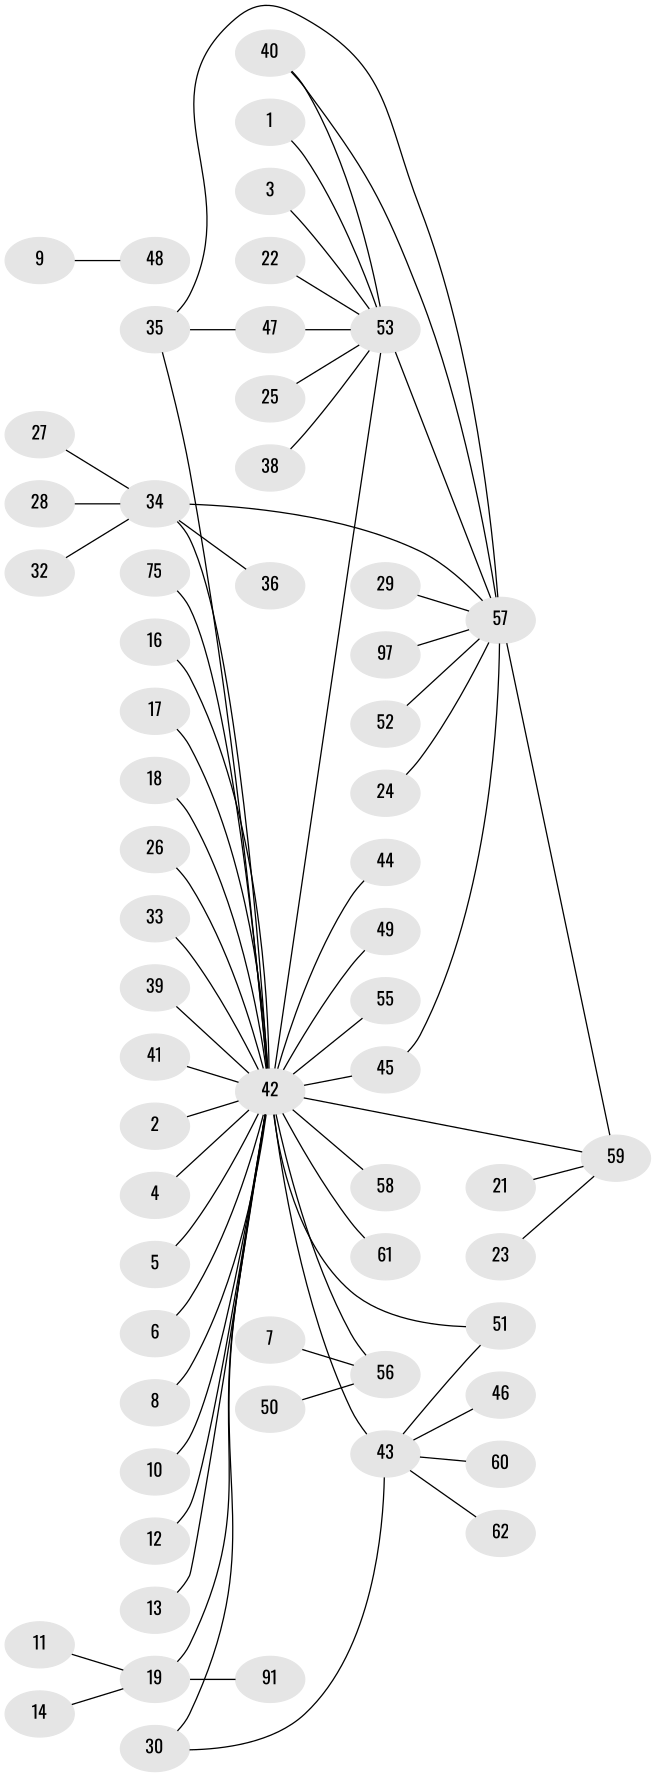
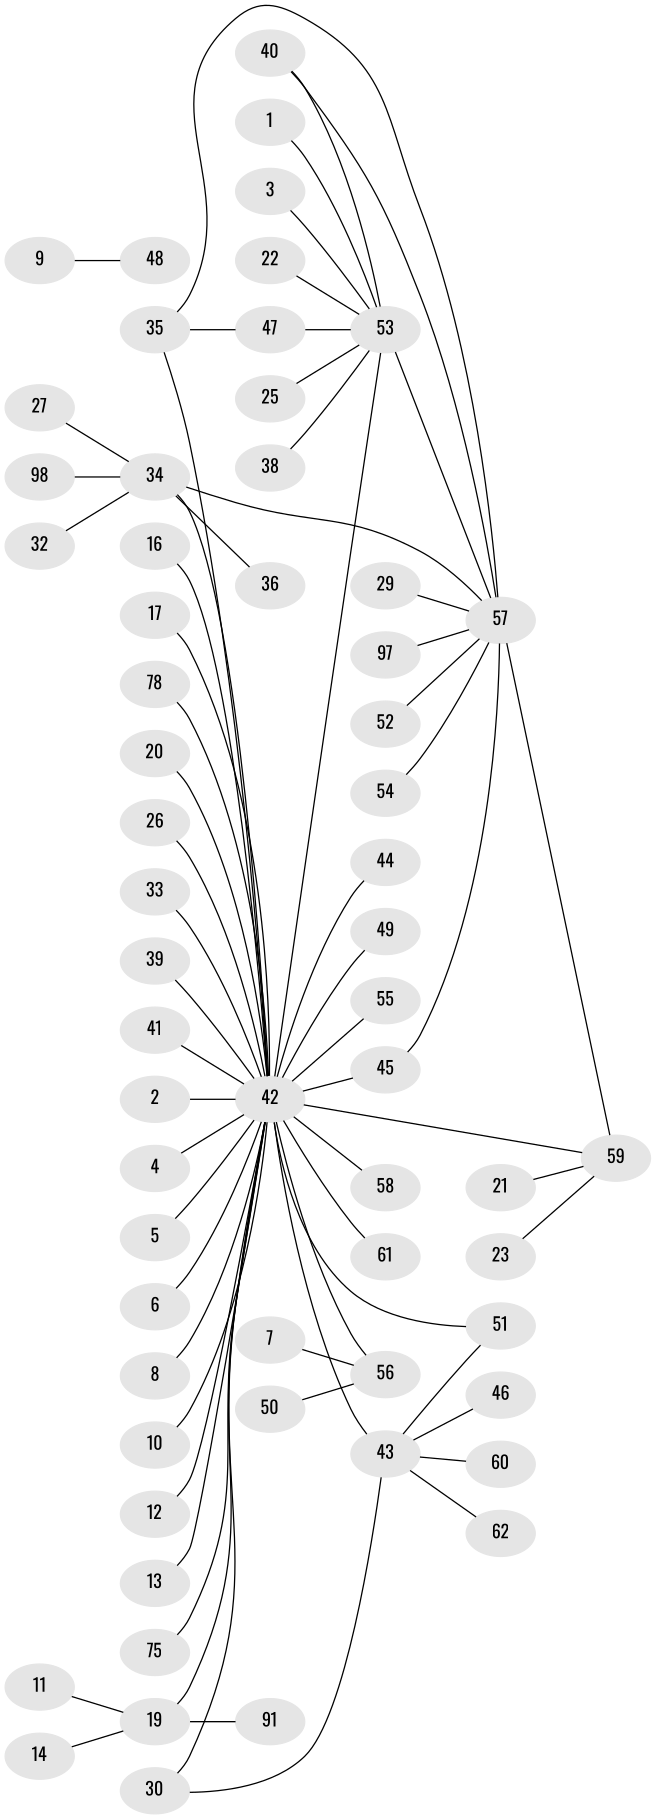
node "28": label "28" -> "98"
node "20": added
node "18": label "18" -> "78"
node "24": label "24" -> "54"
